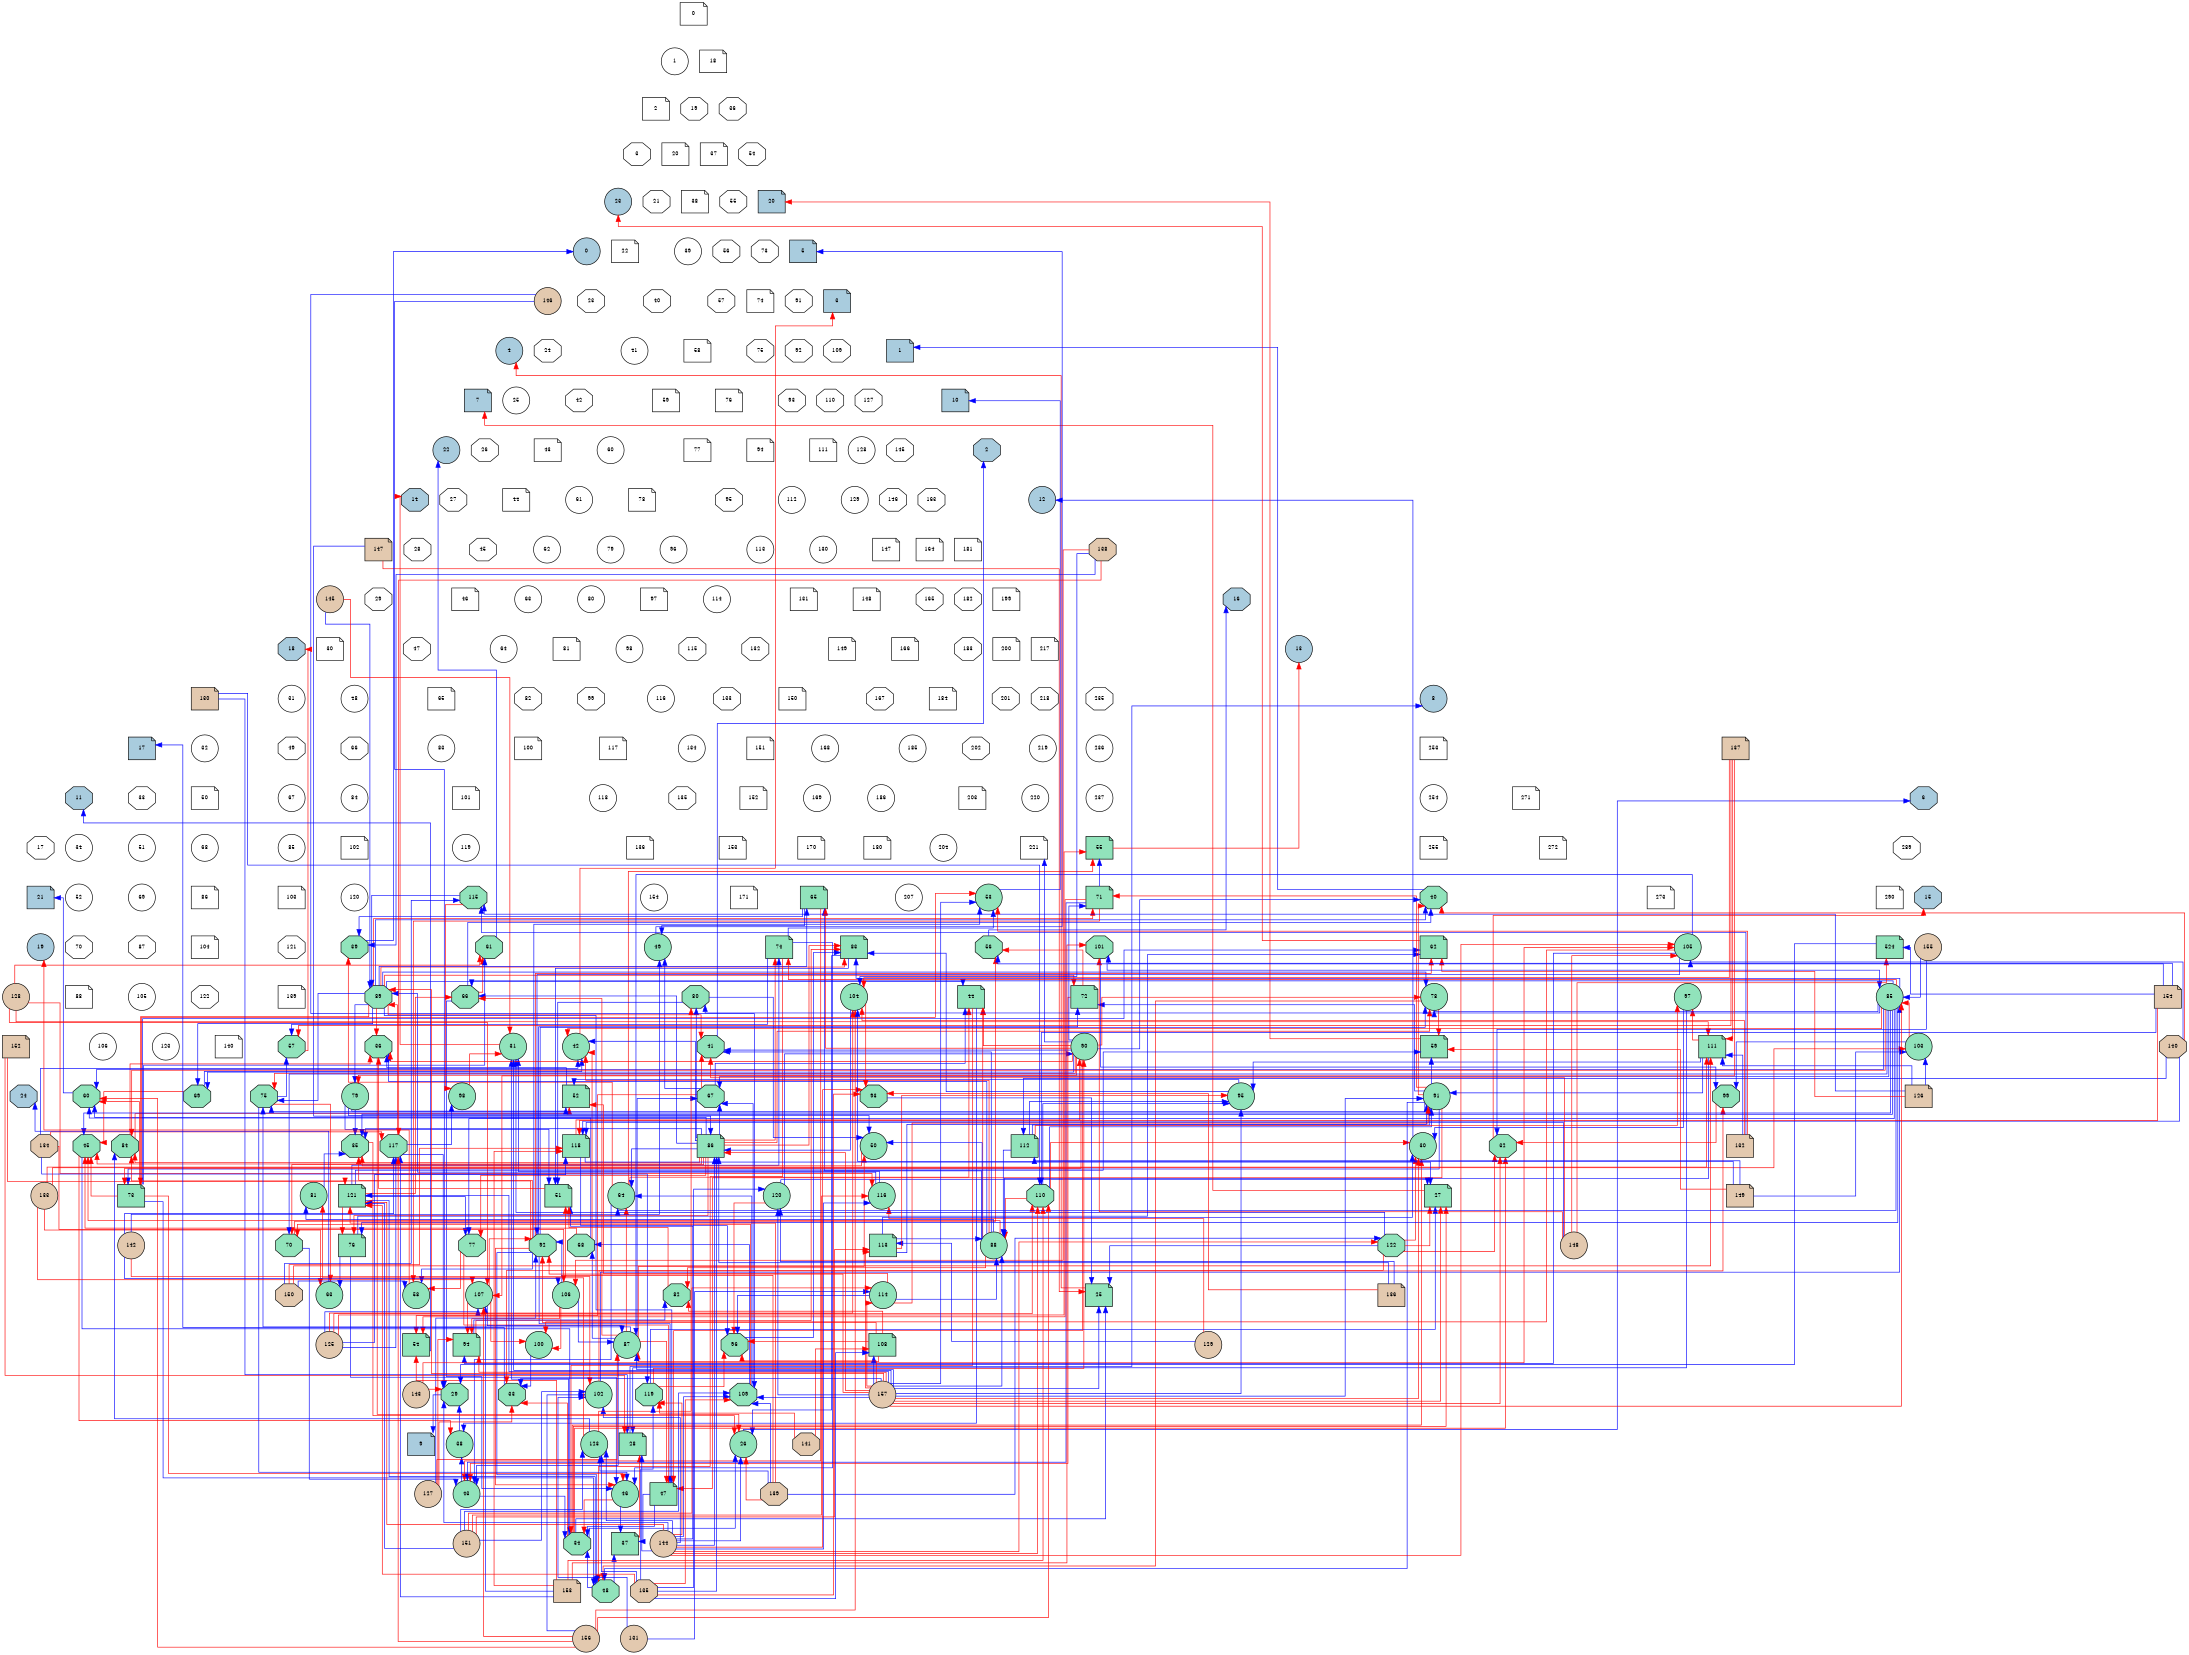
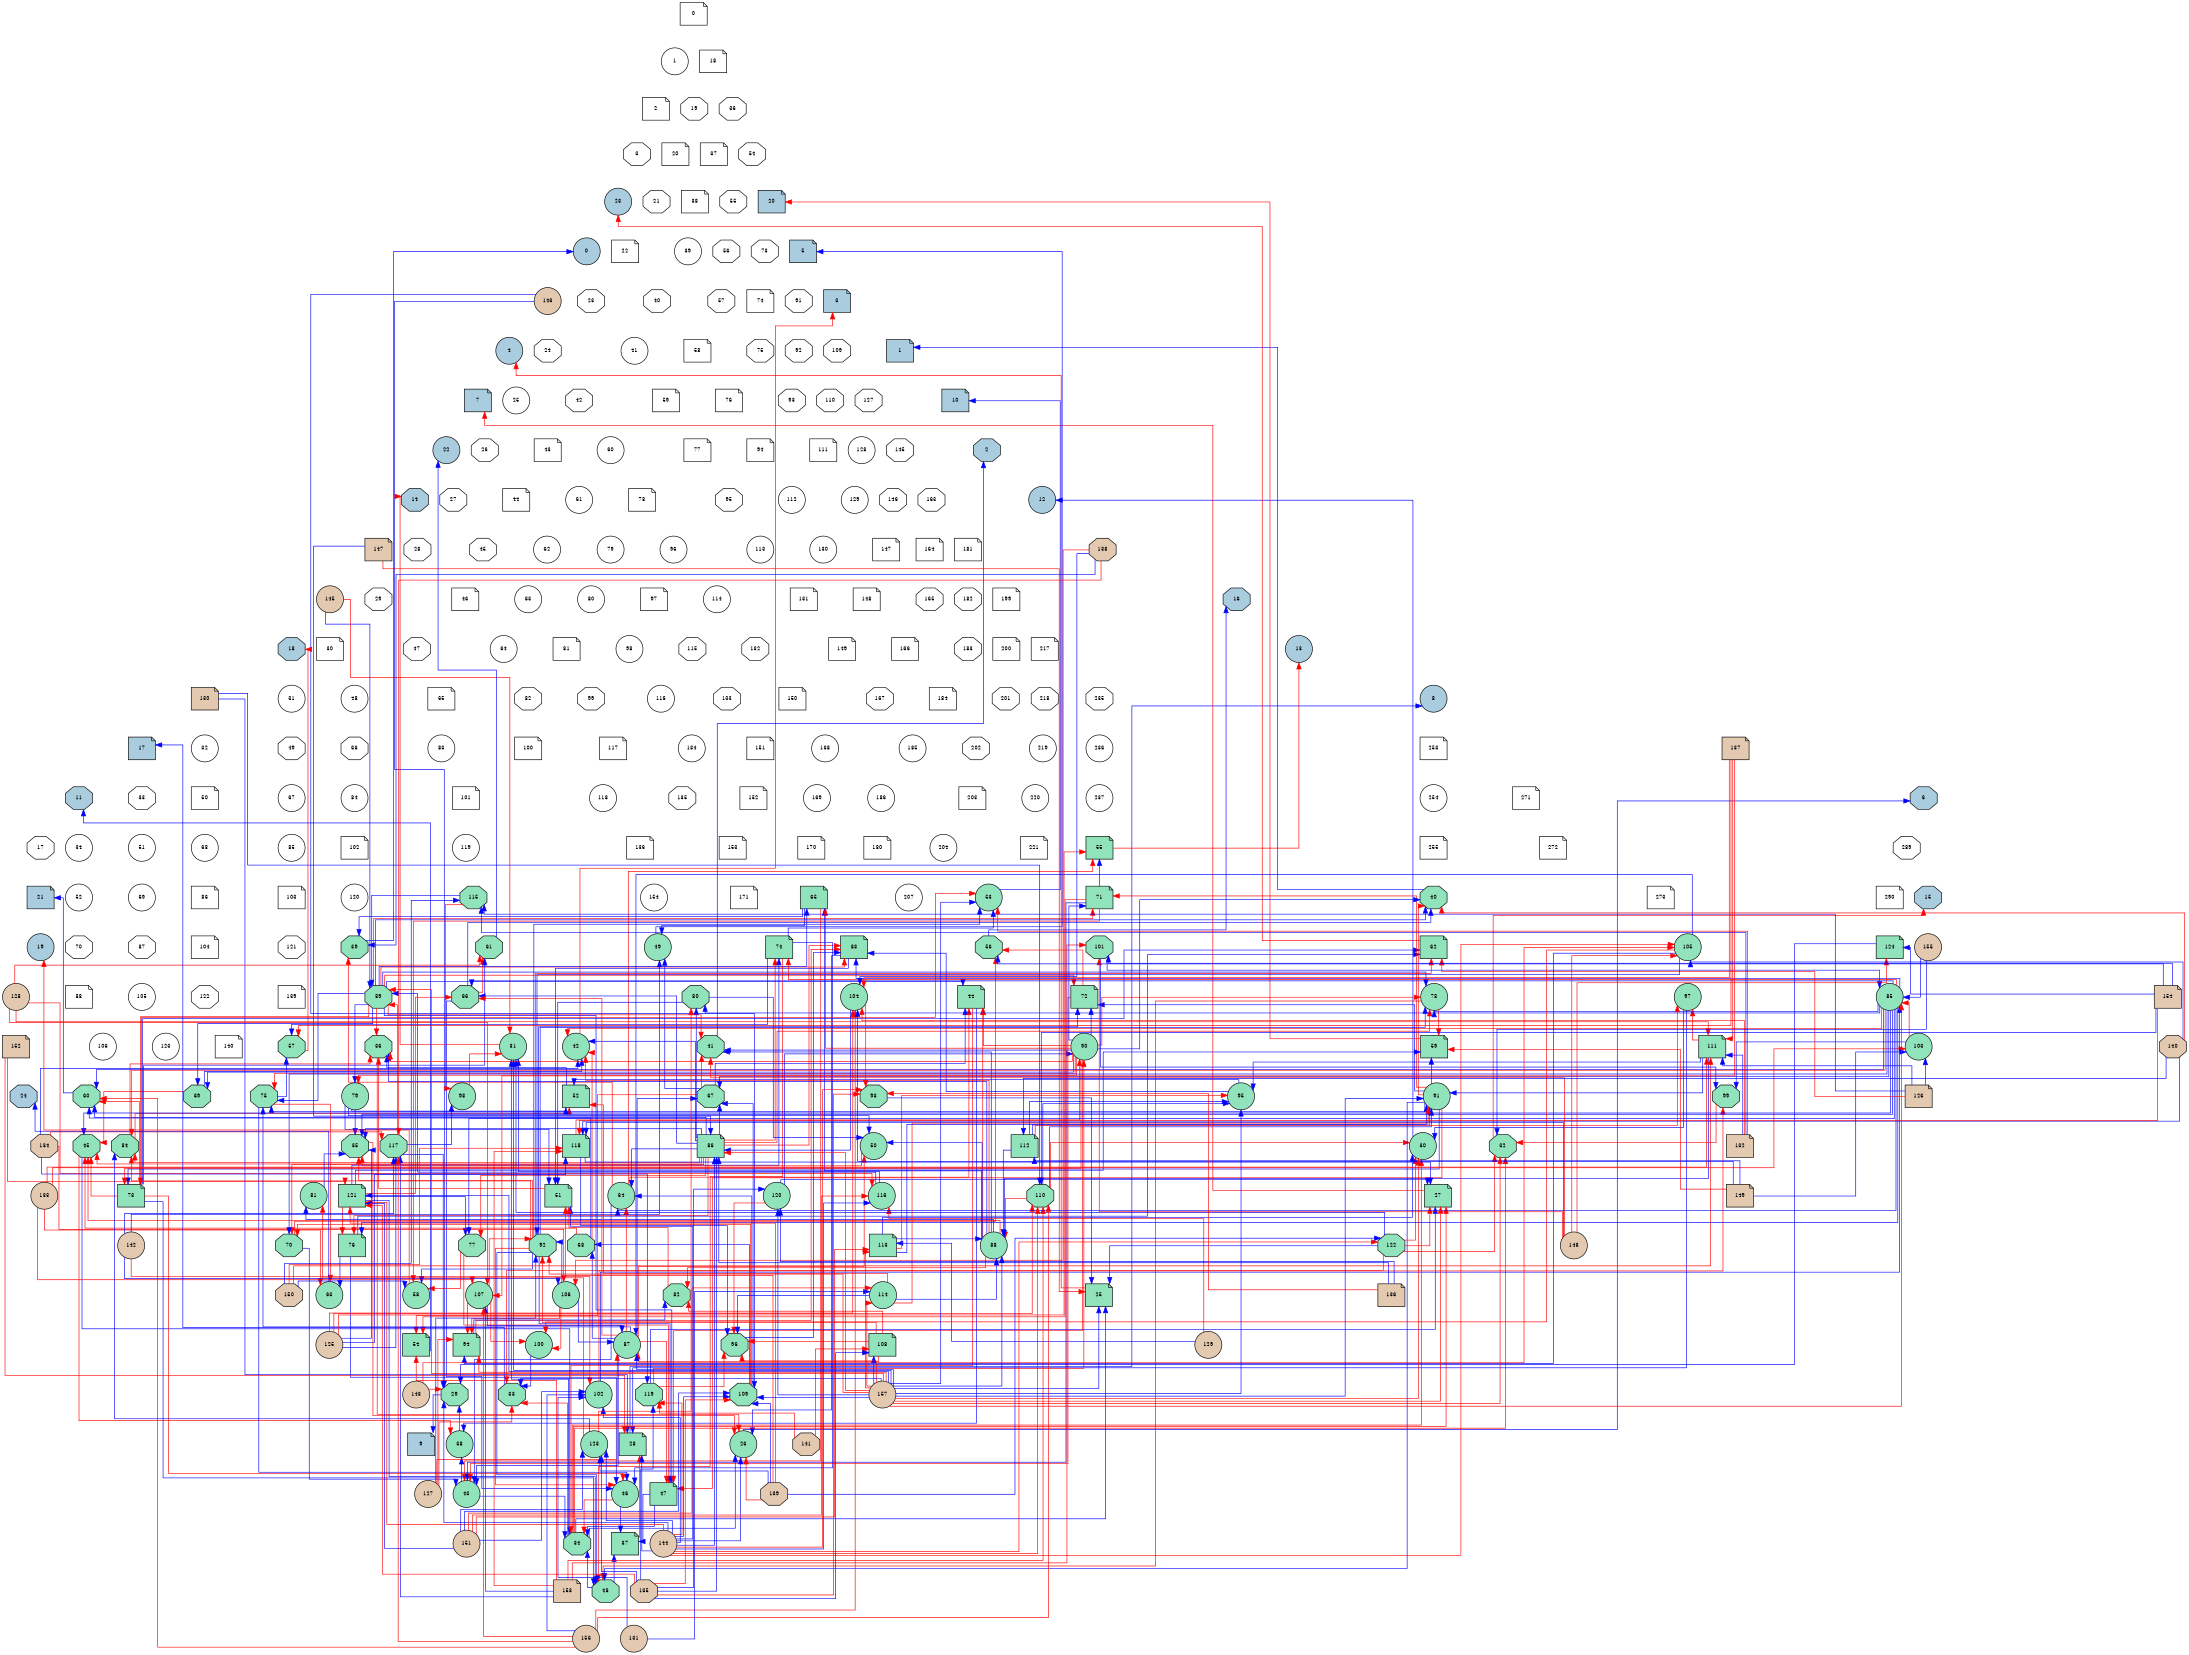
node "524": label "524" -> "124"
edge "90" -> "221": now "90" -> "72"
edge "125" -> "107": now "125" -> "35"
